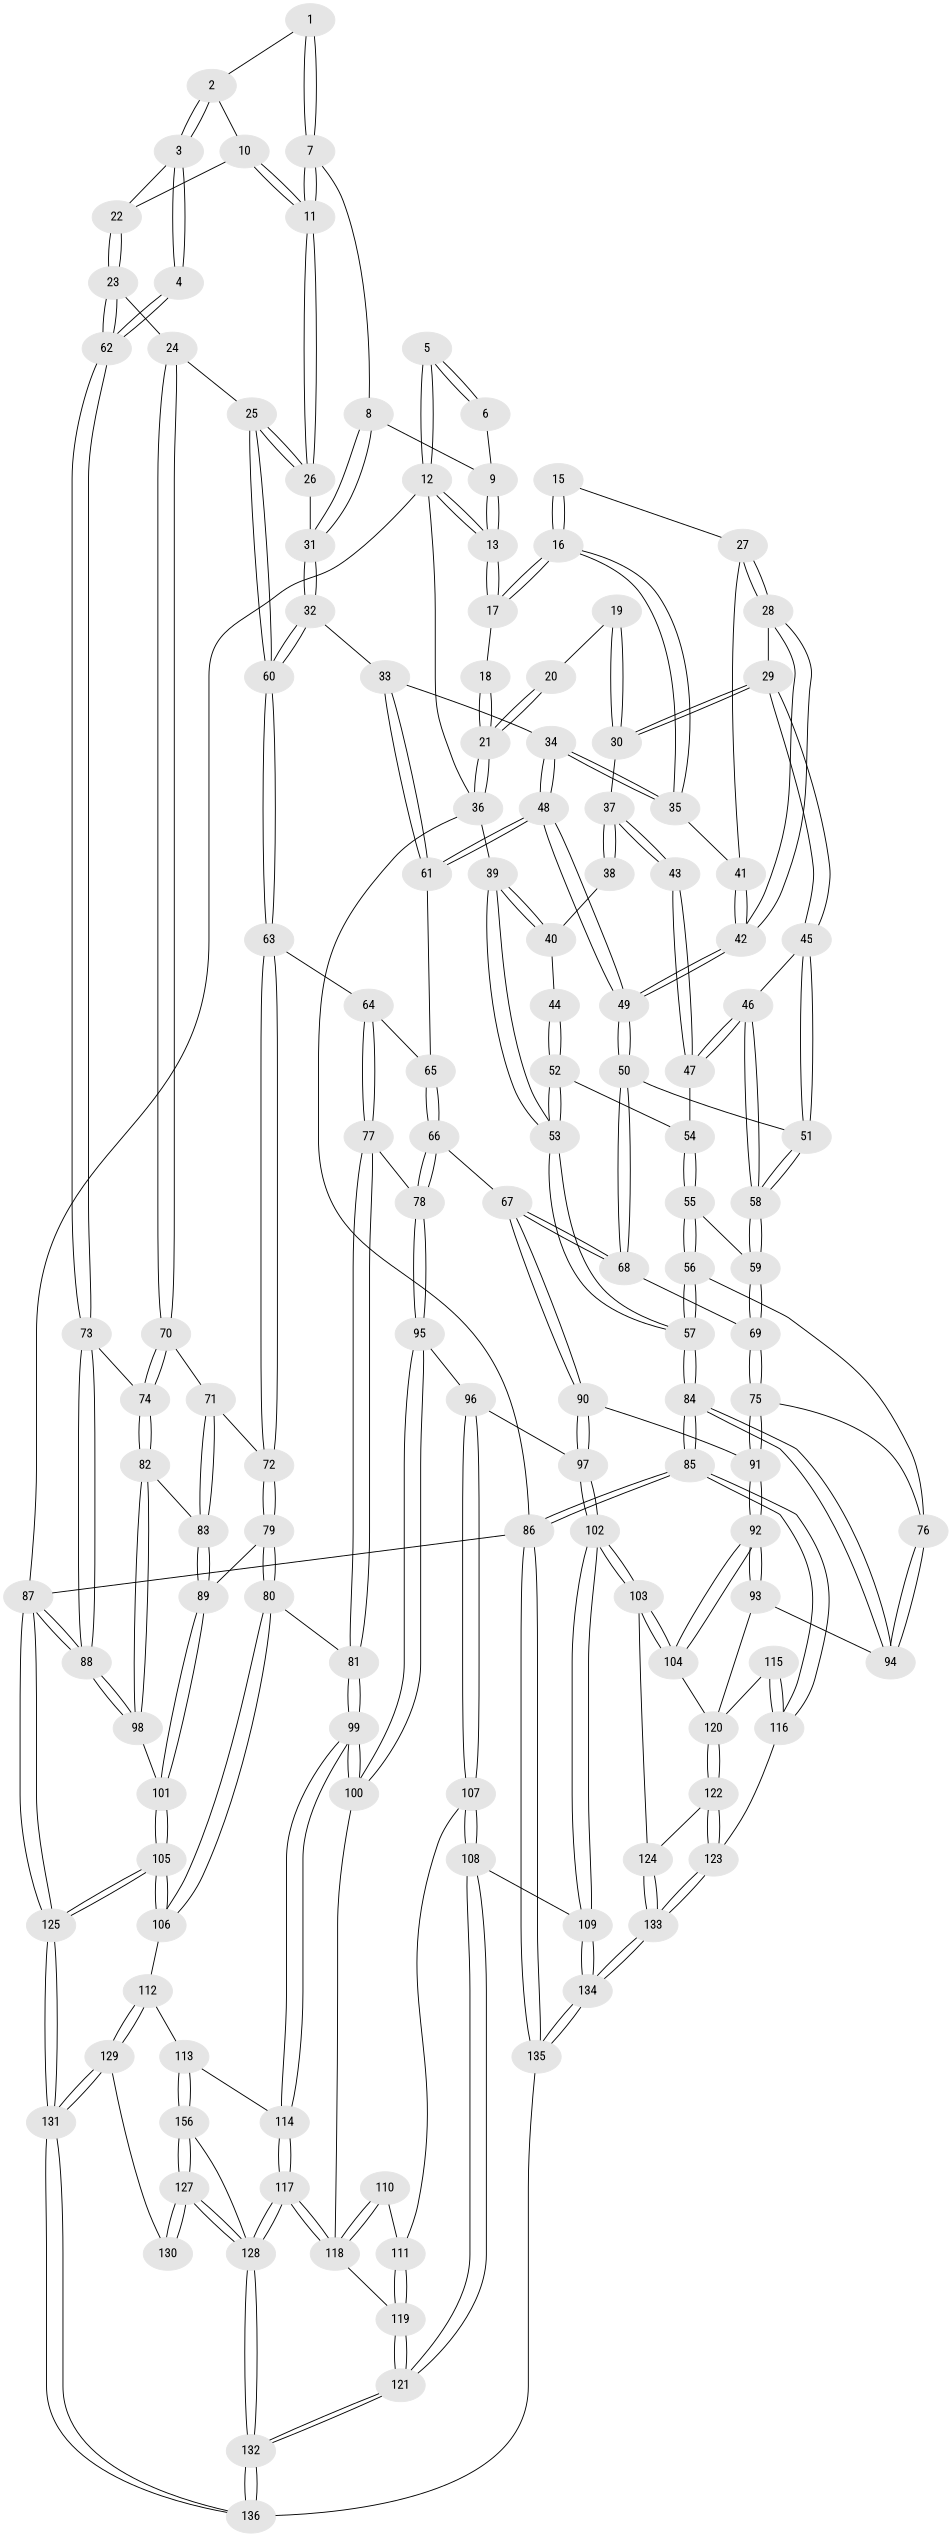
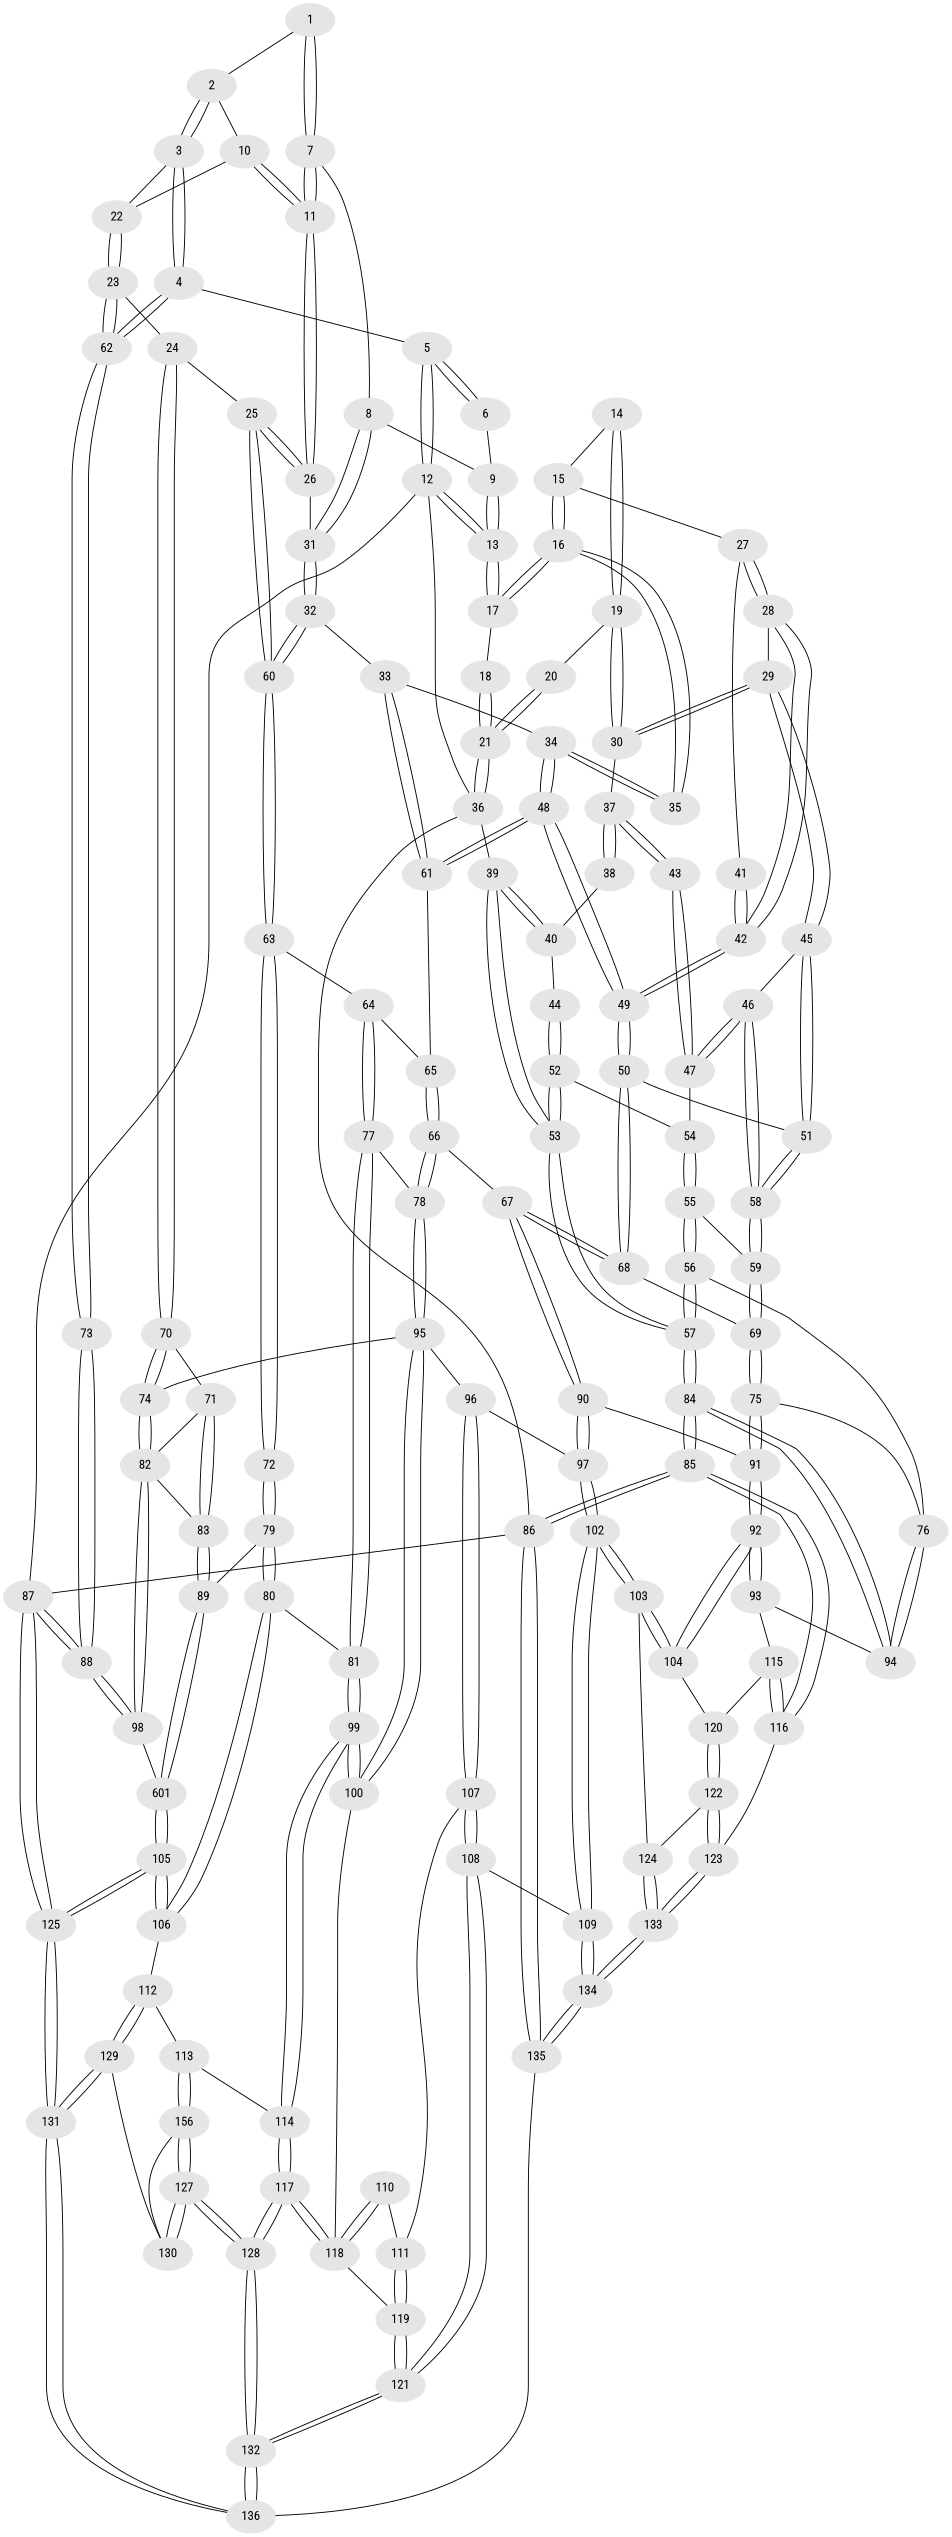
edge "4" -- "5": added
node "14": added
edge "35" -- "41": removed
edge "73" -- "74": now "95" -- "74"
edge "71" -- "72": now "71" -- "82"
edge "93" -- "120": now "93" -- "115"
node "101": label "101" -> "601"
edge "156" -- "128": now "156" -- "130"
